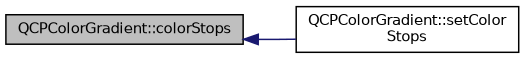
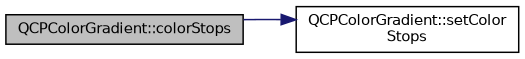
edge "QCPColorGradient::setColor Stops" -> "QCPColorGradient::colorStops": reversed
